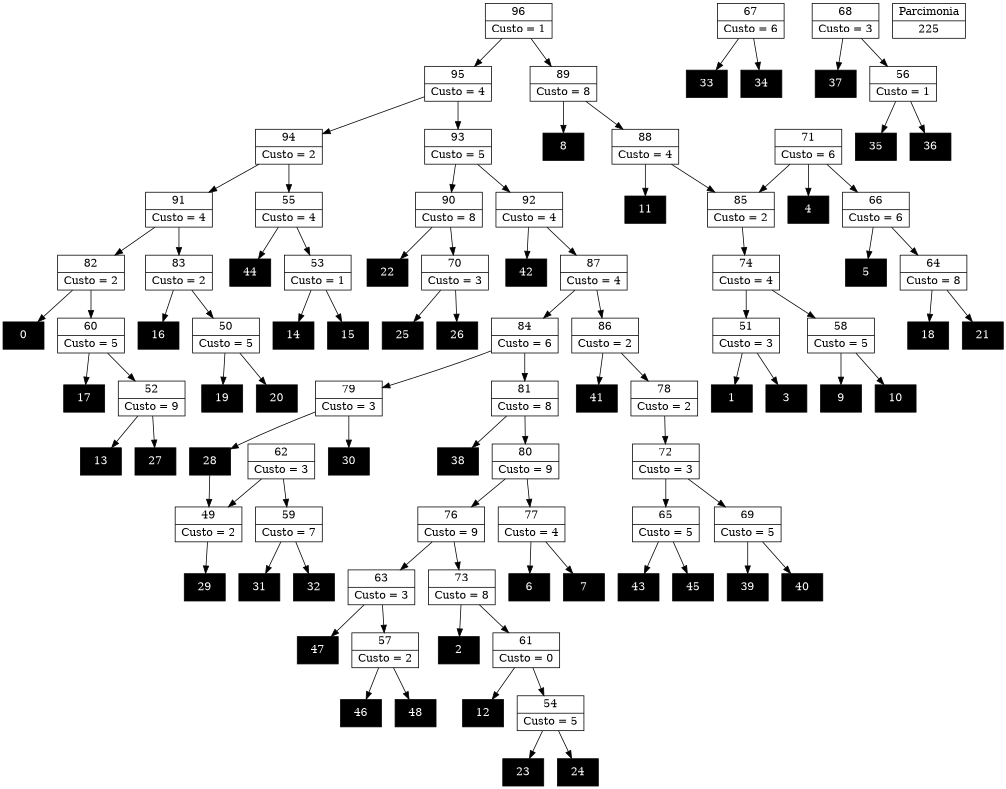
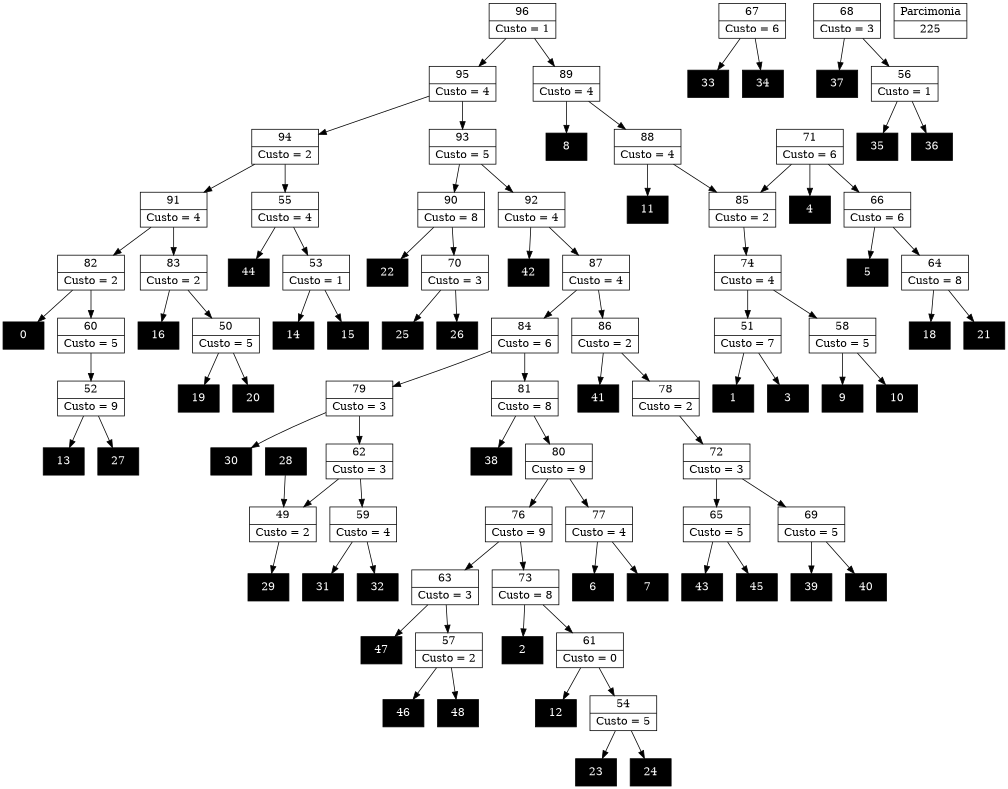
node "89": text "Custo = 8" -> "Custo = 4"
node "51": text "Custo = 3" -> "Custo = 7"
node "17": removed
edge "79" -> "28": now "79" -> "62"
node "59": text "Custo = 7" -> "Custo = 4"
